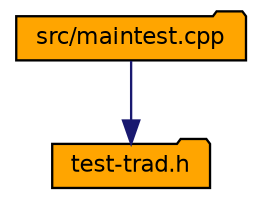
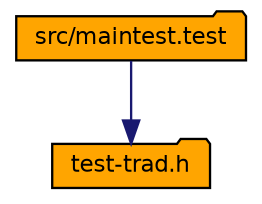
node "src/maintest.cpp": label "src/maintest.cpp" -> "src/maintest.test"
